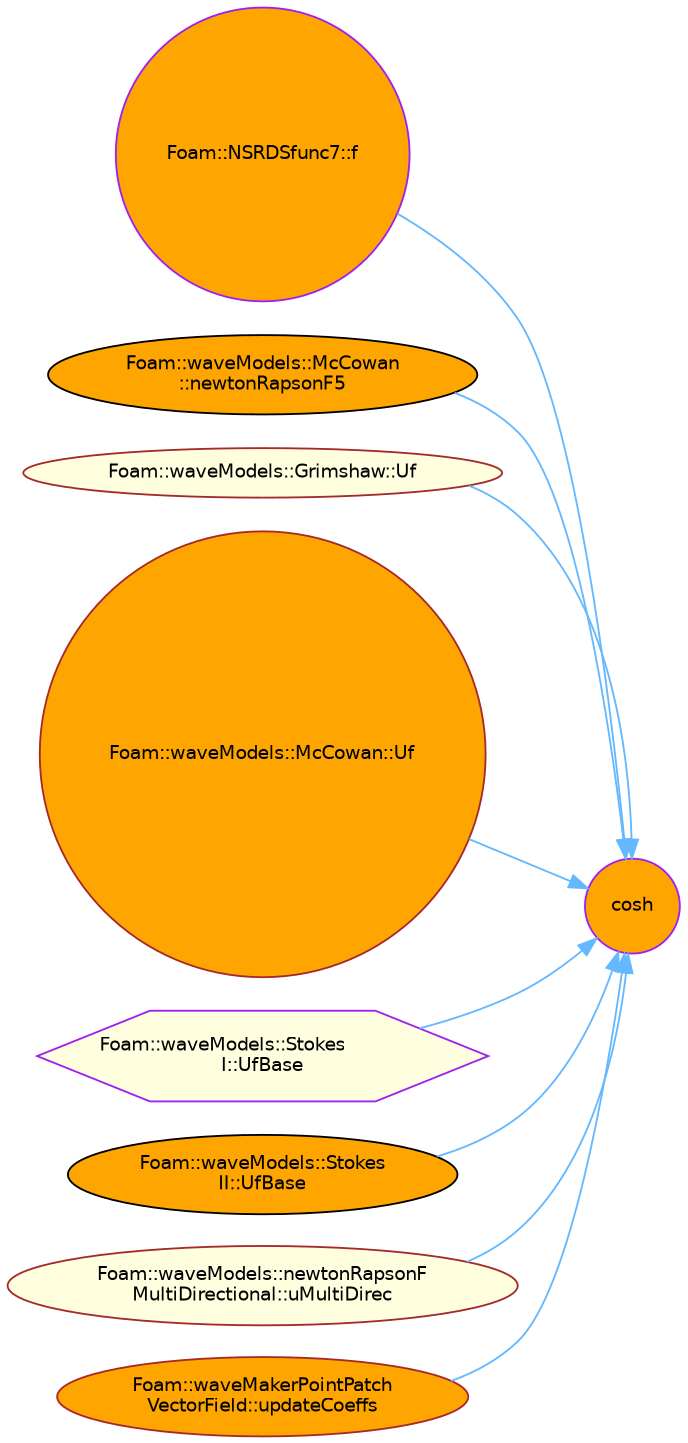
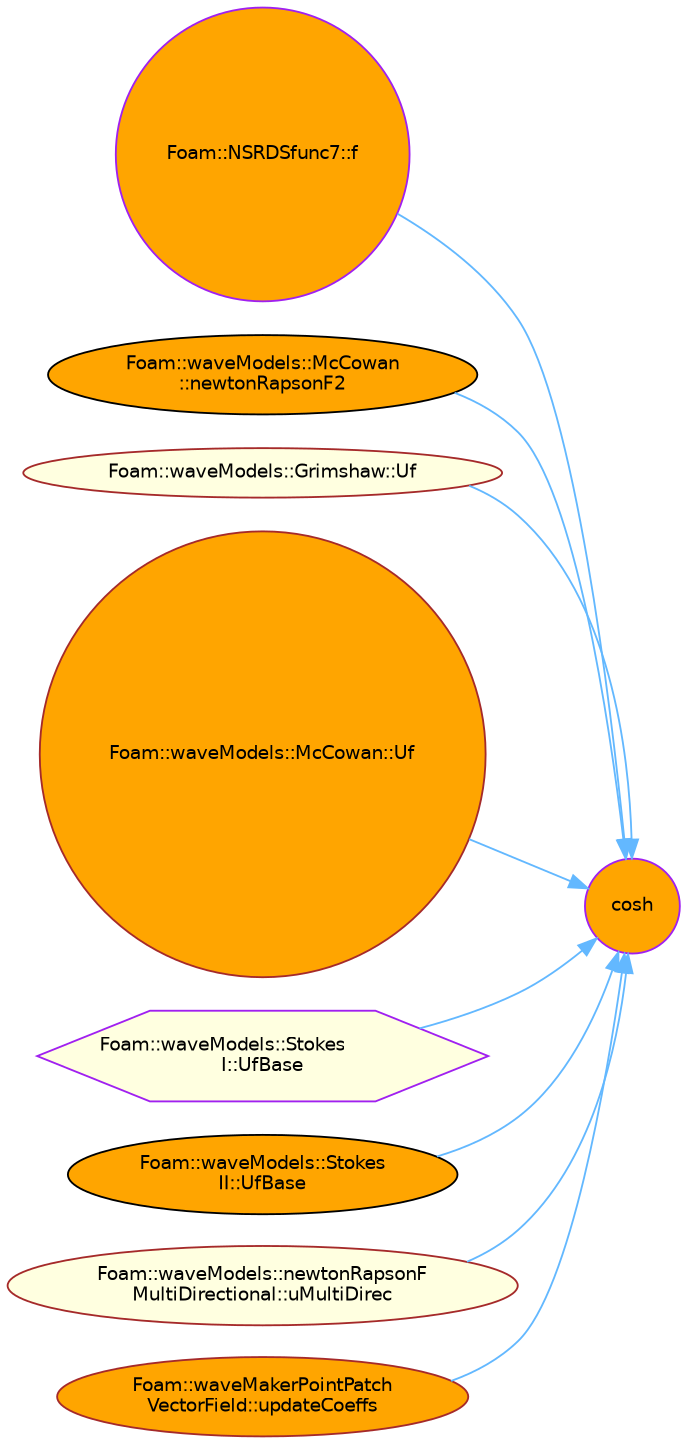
node "Foam::waveModels::McCowan ::newtonRapsonF5": label "Foam::waveModels::McCowan ::newtonRapsonF5" -> "Foam::waveModels::McCowan ::newtonRapsonF2"
